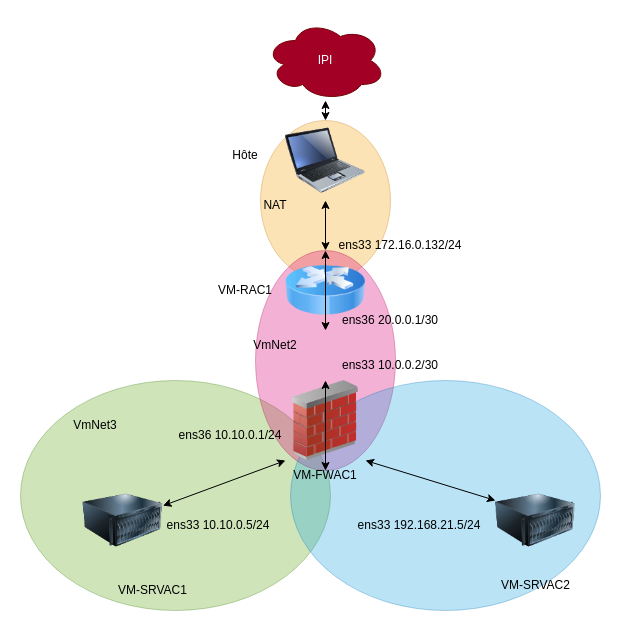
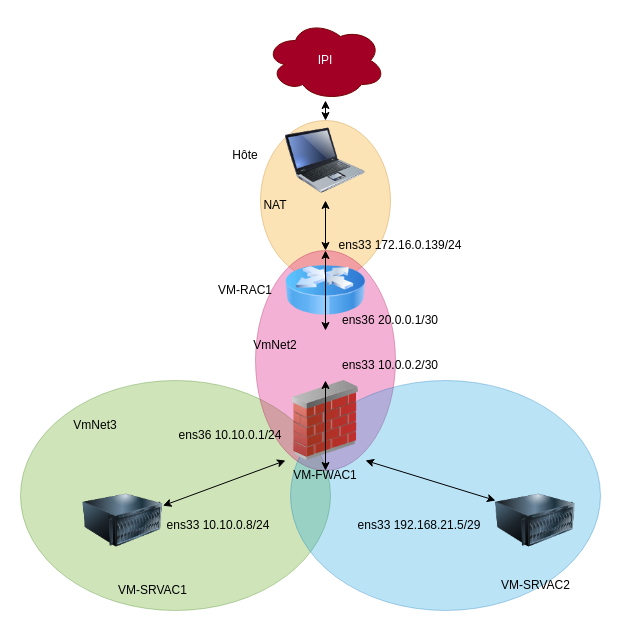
node "ens33 172.16.0.132/24": label "ens33 172.16.0.132/24" -> "ens33 172.16.0.139/24"
node "ens33 10.10.0.5/24": label "ens33 10.10.0.5/24" -> "ens33 10.10.0.8/24"
node "ens33 192.168.21.5/24": label "ens33 192.168.21.5/24" -> "ens33 192.168.21.5/29"
